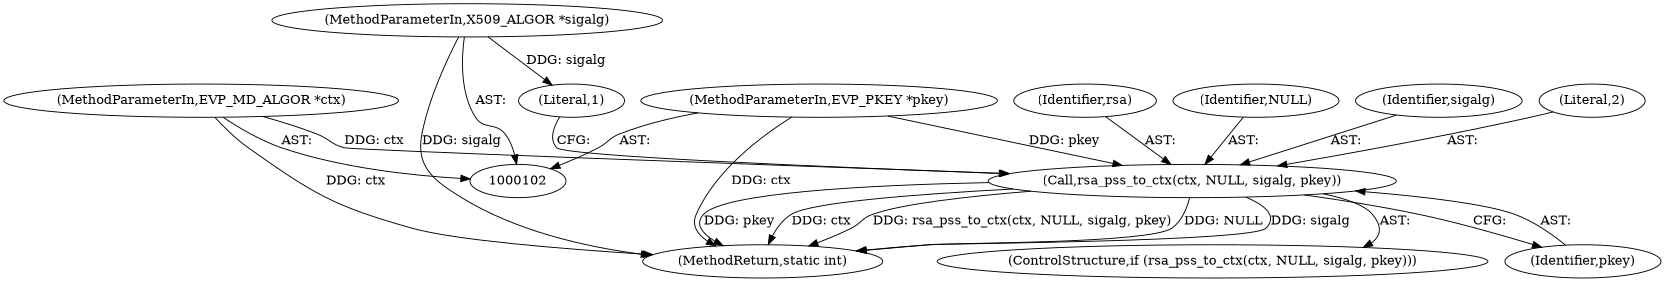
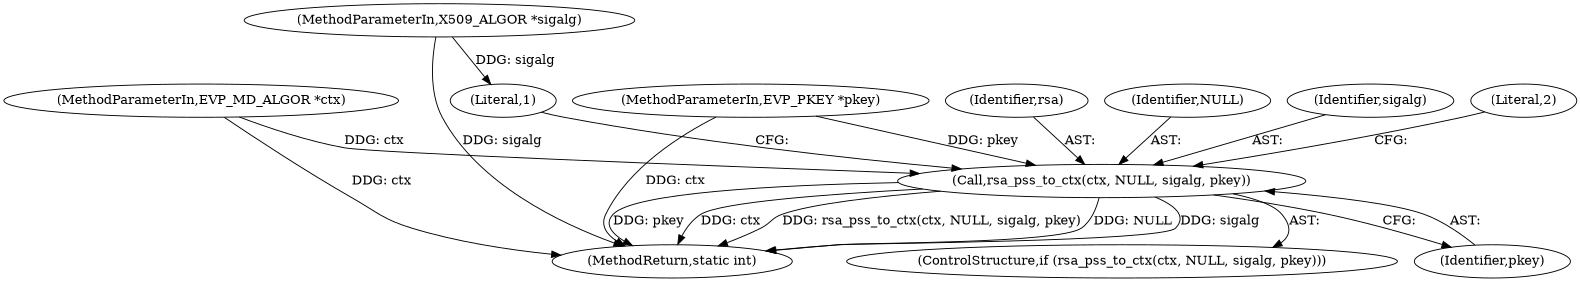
edge "(Literal,2)" -> "(Call,rsa_pss_to_ctx(ctx, NULL, sigalg, pkey))": label "AST: " -> "CFG: "
node "1000102": removed
